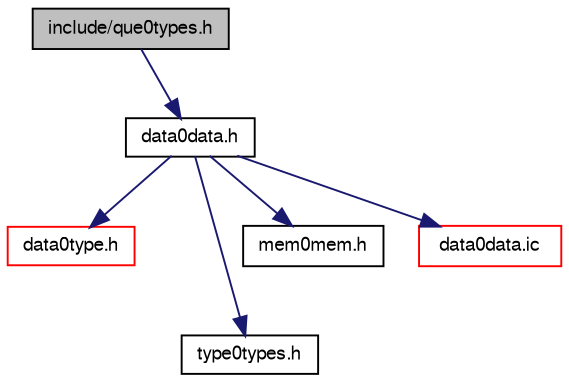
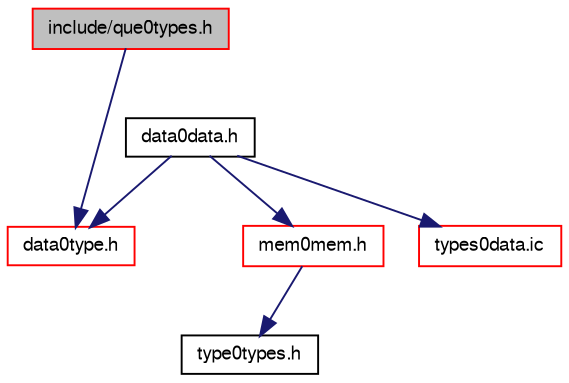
node "include/que0types.h": color black -> red
edge "include/que0types.h" -> "data0data.h": now "include/que0types.h" -> "data0type.h"
edge "data0data.h" -> "type0types.h": now "mem0mem.h" -> "type0types.h"
node "mem0mem.h": color black -> red
node "data0data.ic": label "data0data.ic" -> "types0data.ic"
